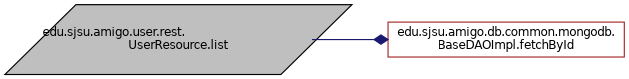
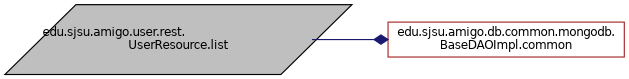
node "edu.sjsu.amigo.db.common.mongodb. BaseDAOImpl.fetchById": label "edu.sjsu.amigo.db.common.mongodb. BaseDAOImpl.fetchById" -> "edu.sjsu.amigo.db.common.mongodb. BaseDAOImpl.common"
